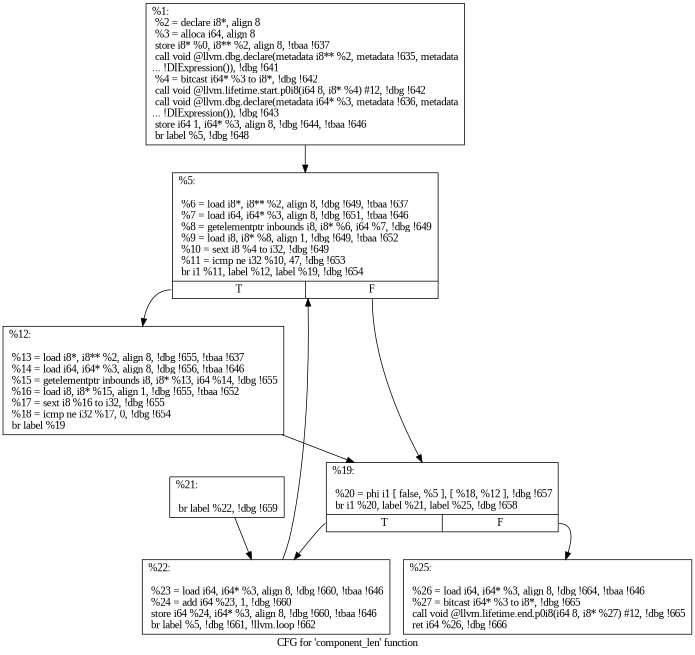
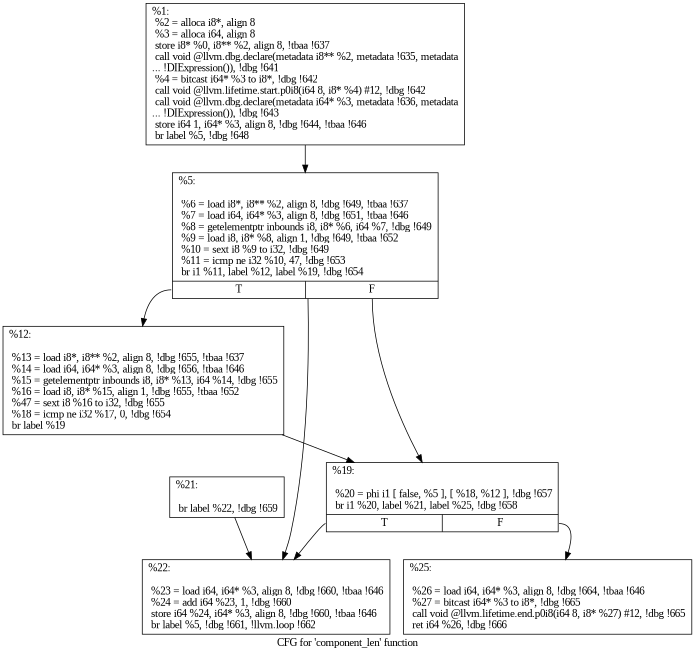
node "%1:": text "%2 = declare i8*, align 8" -> "%2 = alloca i8*, align 8"
node "%5:": text "%10 = sext i8 %4 to i32, !dbg !649" -> "%10 = sext i8 %9 to i32, !dbg !649"
node "%12:": text "%17 = sext i8 %16 to i32, !dbg !655" -> "%47 = sext i8 %16 to i32, !dbg !655"
edge "%22:" -> "%5:": reversed
